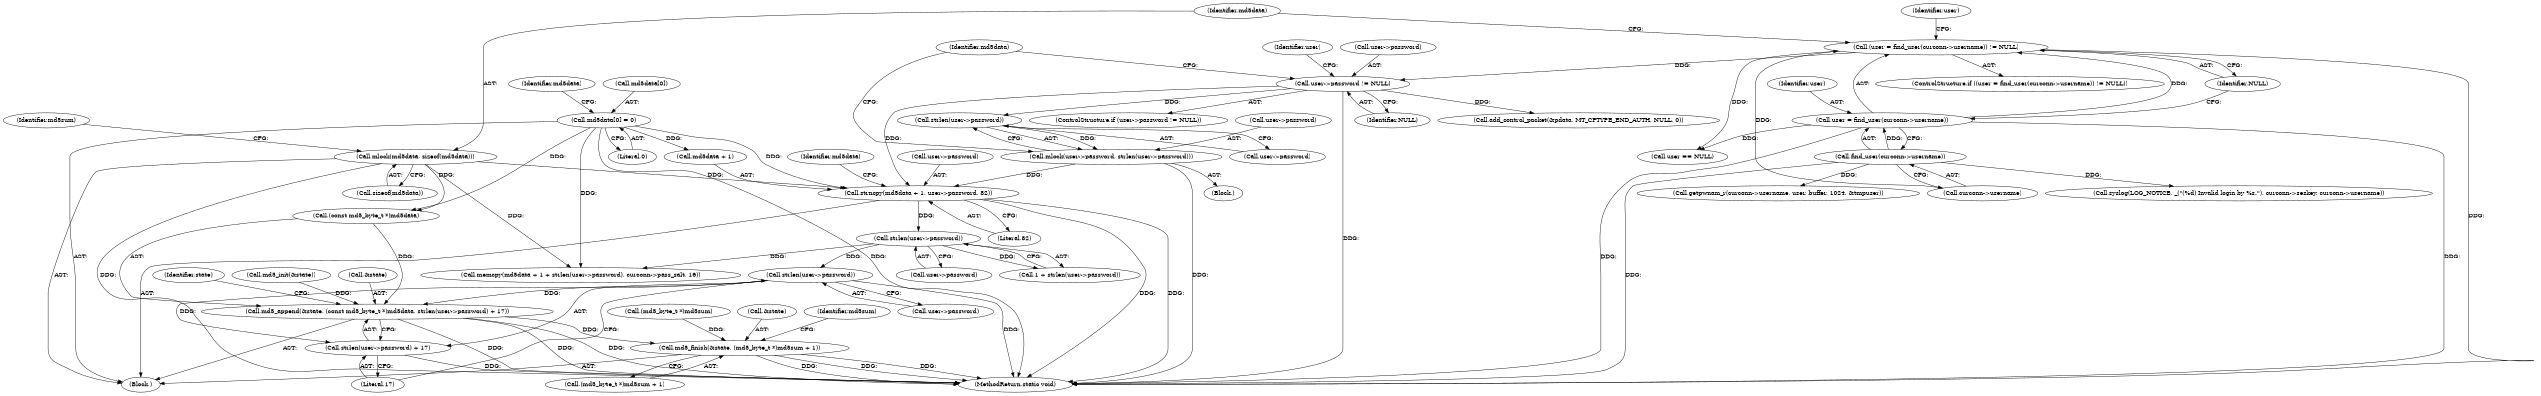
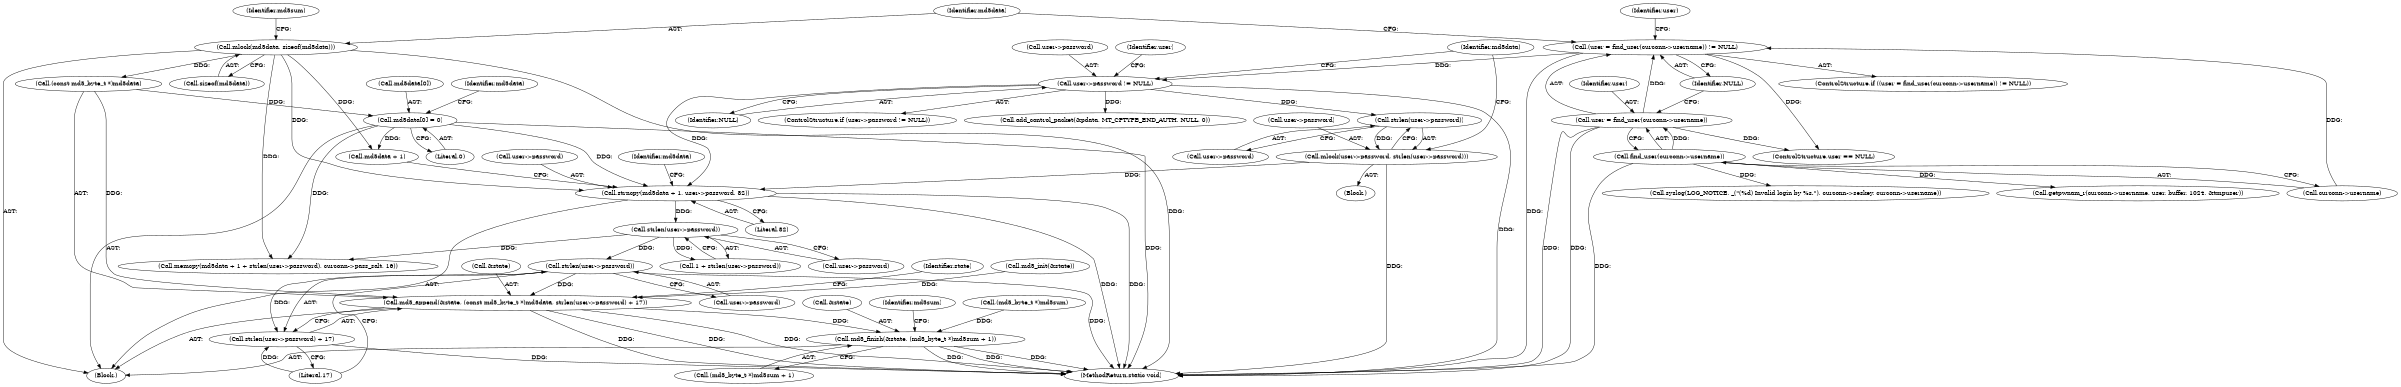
edge "(Call,mlock(md5data, sizeof(md5data)))" -> "(Call,md5data + 1)": added, label "DDG:"
node "(Call,user == NULL)": label "(Call,user == NULL)" -> "(ControlStructure,user == NULL)"
edge "(Call,md5data[0] = 0)" -> "(Call,(const md5_byte_t *)md5data)": reversed
edge "(Call,md5data + 1)" -> "(Call,strncpy(md5data + 1, user->password, 82))": label "AST: " -> "CFG: "
edge "(Literal,17)" -> "(Call,strlen(user->password) + 17)": label "AST: " -> "DDG: "
